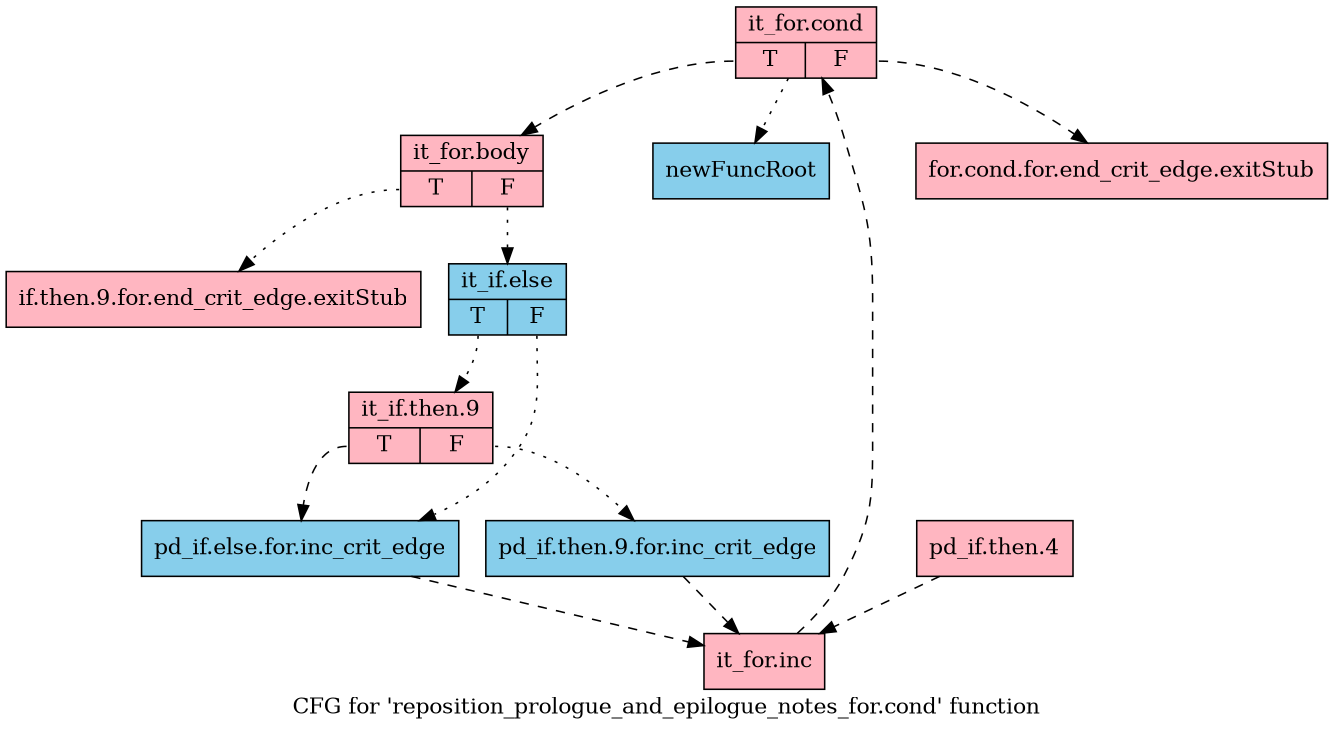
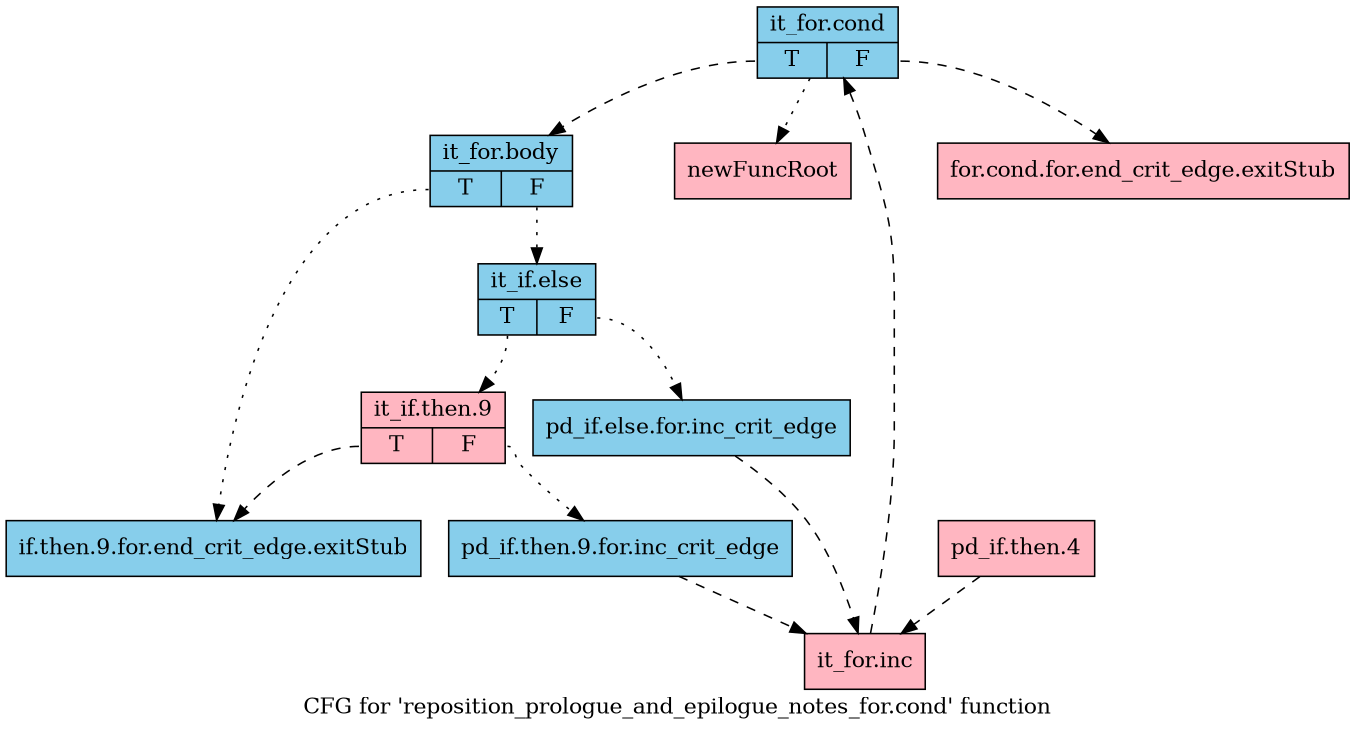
node "it_for.cond": fillcolor lightpink -> skyblue
node "it_for.body": fillcolor lightpink -> skyblue
node "newFuncRoot": fillcolor skyblue -> lightpink
node "if.then.9.for.end_crit_edge.exitStub": fillcolor lightpink -> skyblue
edge "it_if.then.9" -> "pd_if.else.for.inc_crit_edge": now "it_if.then.9" -> "if.then.9.for.end_crit_edge.exitStub"
